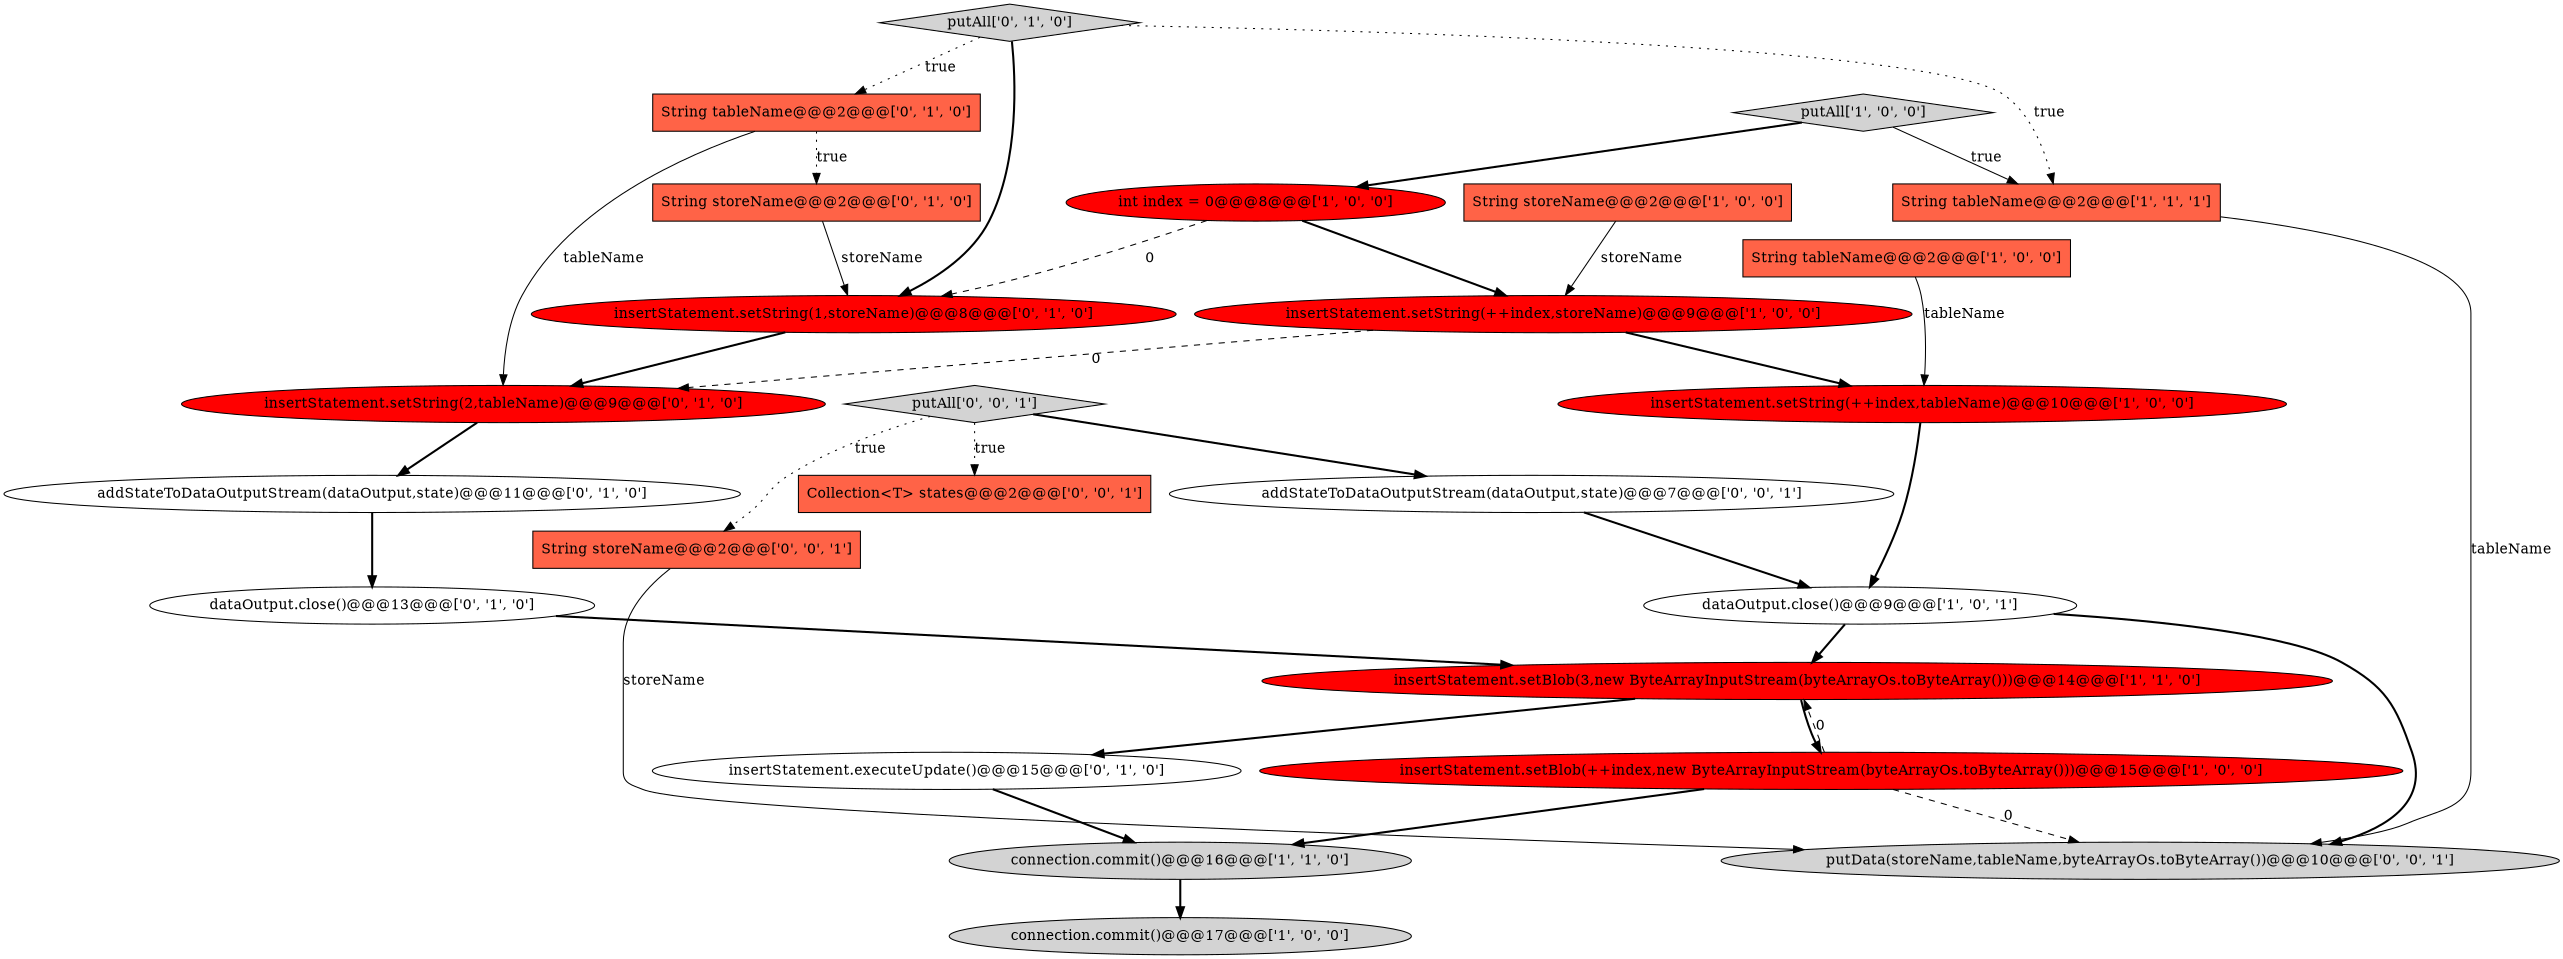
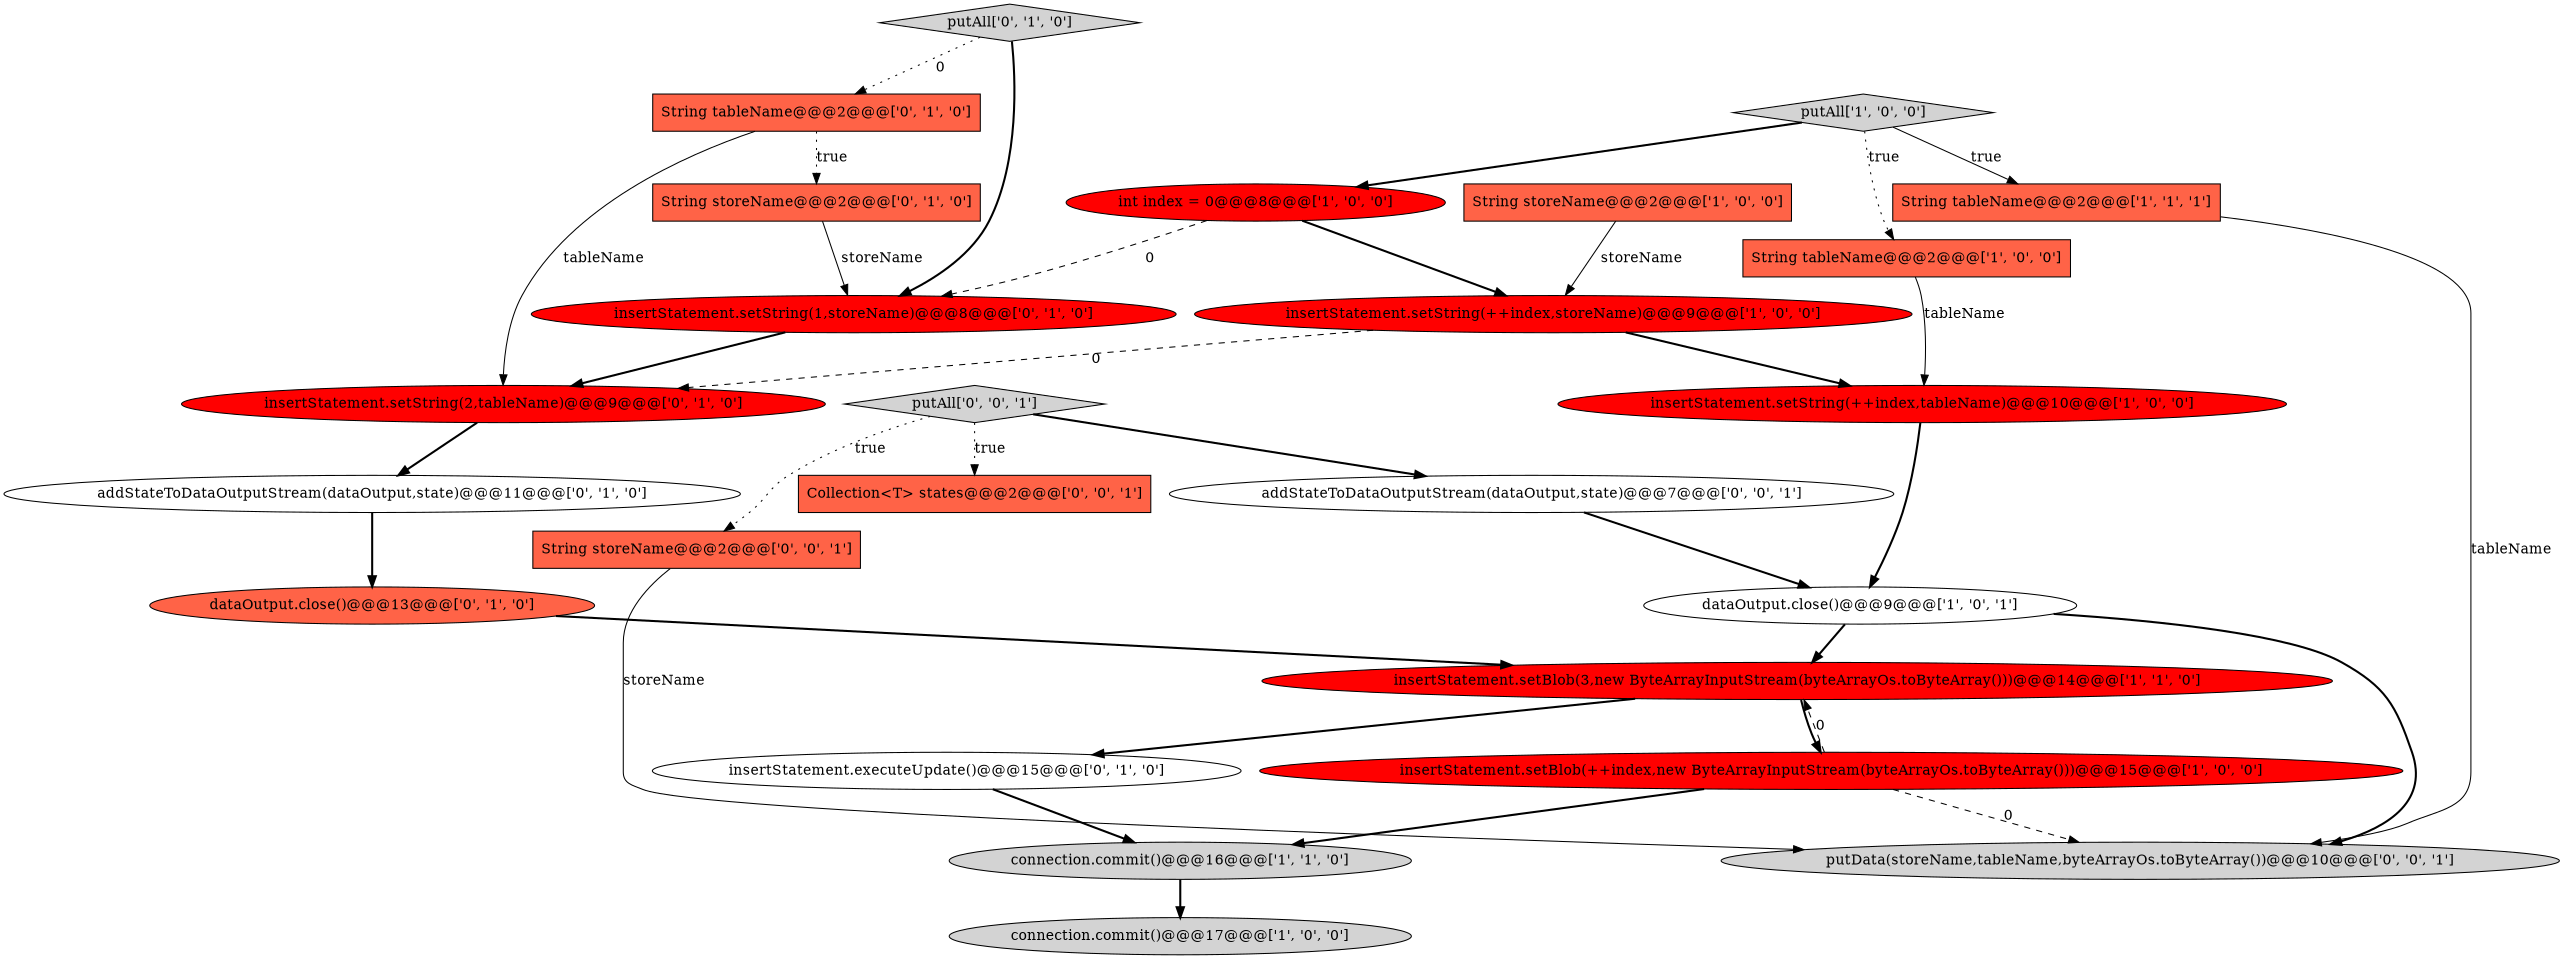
edge "putAll['0', '1', '0']" -> "String tableName@@@2@@@['1', '1', '1']": removed, label "true"
edge "putAll['0', '1', '0']" -> "String tableName@@@2@@@['0', '1', '0']": label "true" -> "0"
edge "putAll['1', '0', '0']" -> "String tableName@@@2@@@['1', '0', '0']": added, label "true"
node "dataOutput.close()@@@13@@@['0', '1', '0']": fillcolor white -> tomato
